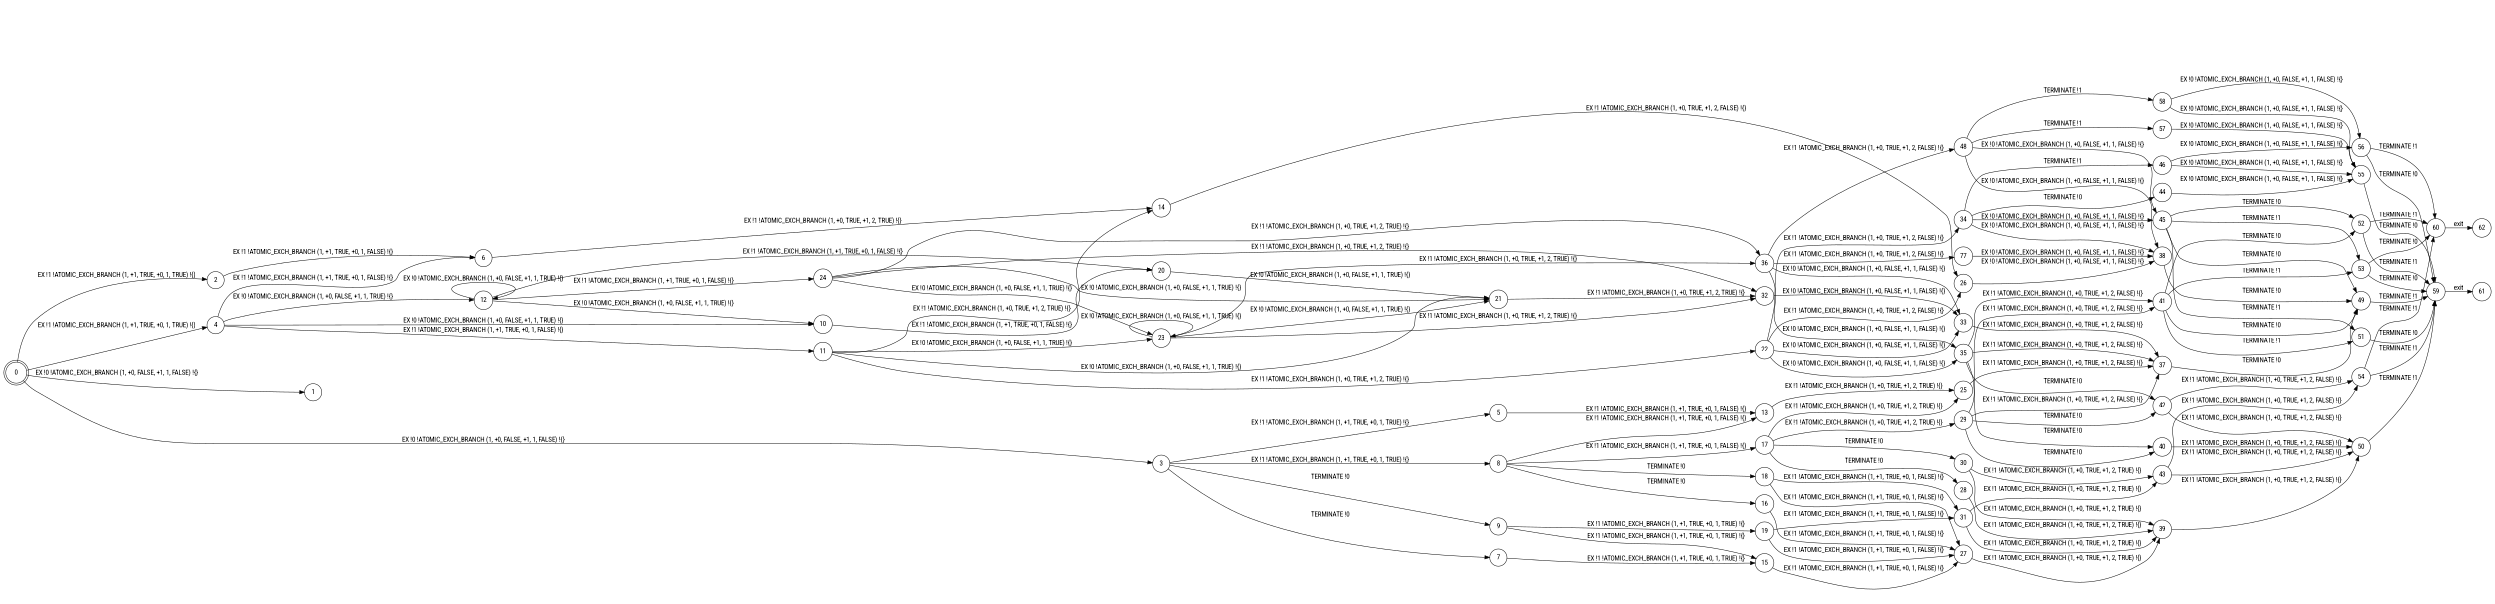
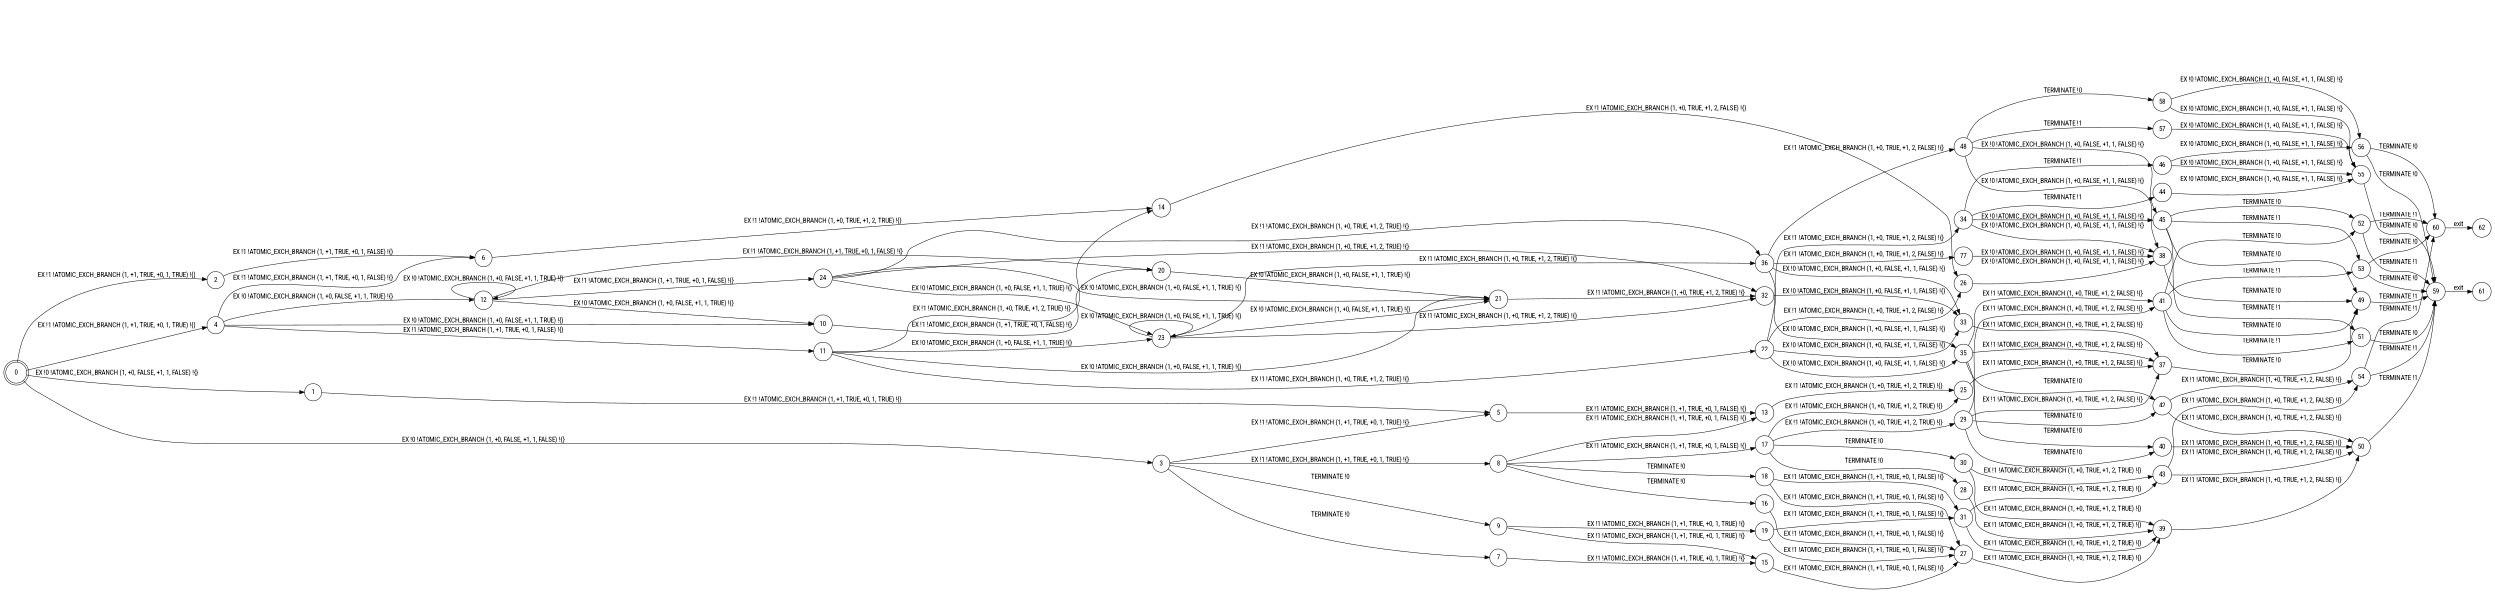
edge "48" -> "58": label "TERMINATE !1" -> "TERMINATE !0"
edge "56" -> "60": label "TERMINATE !1" -> "TERMINATE !0"
edge "34" -> "44": label "TERMINATE !0" -> "TERMINATE !1"
edge "1" -> "5": added, label "EX !1 !ATOMIC_EXCH_BRANCH (1, +1, TRUE, +0, 1, TRUE) !{}"
